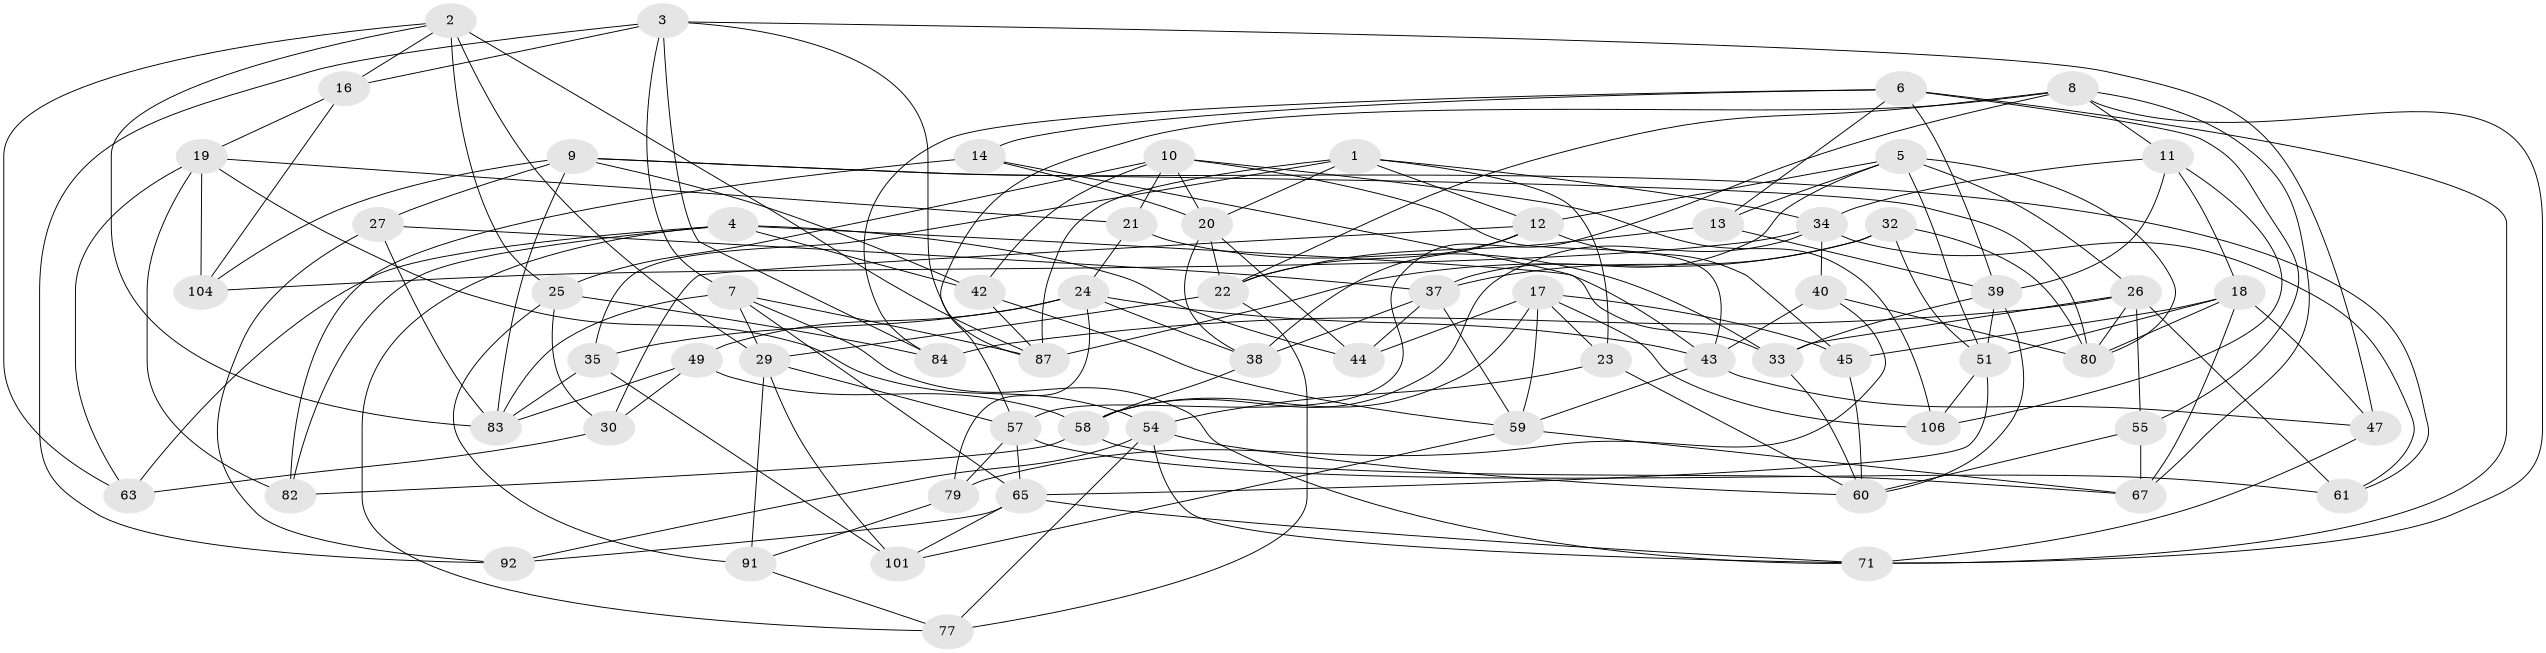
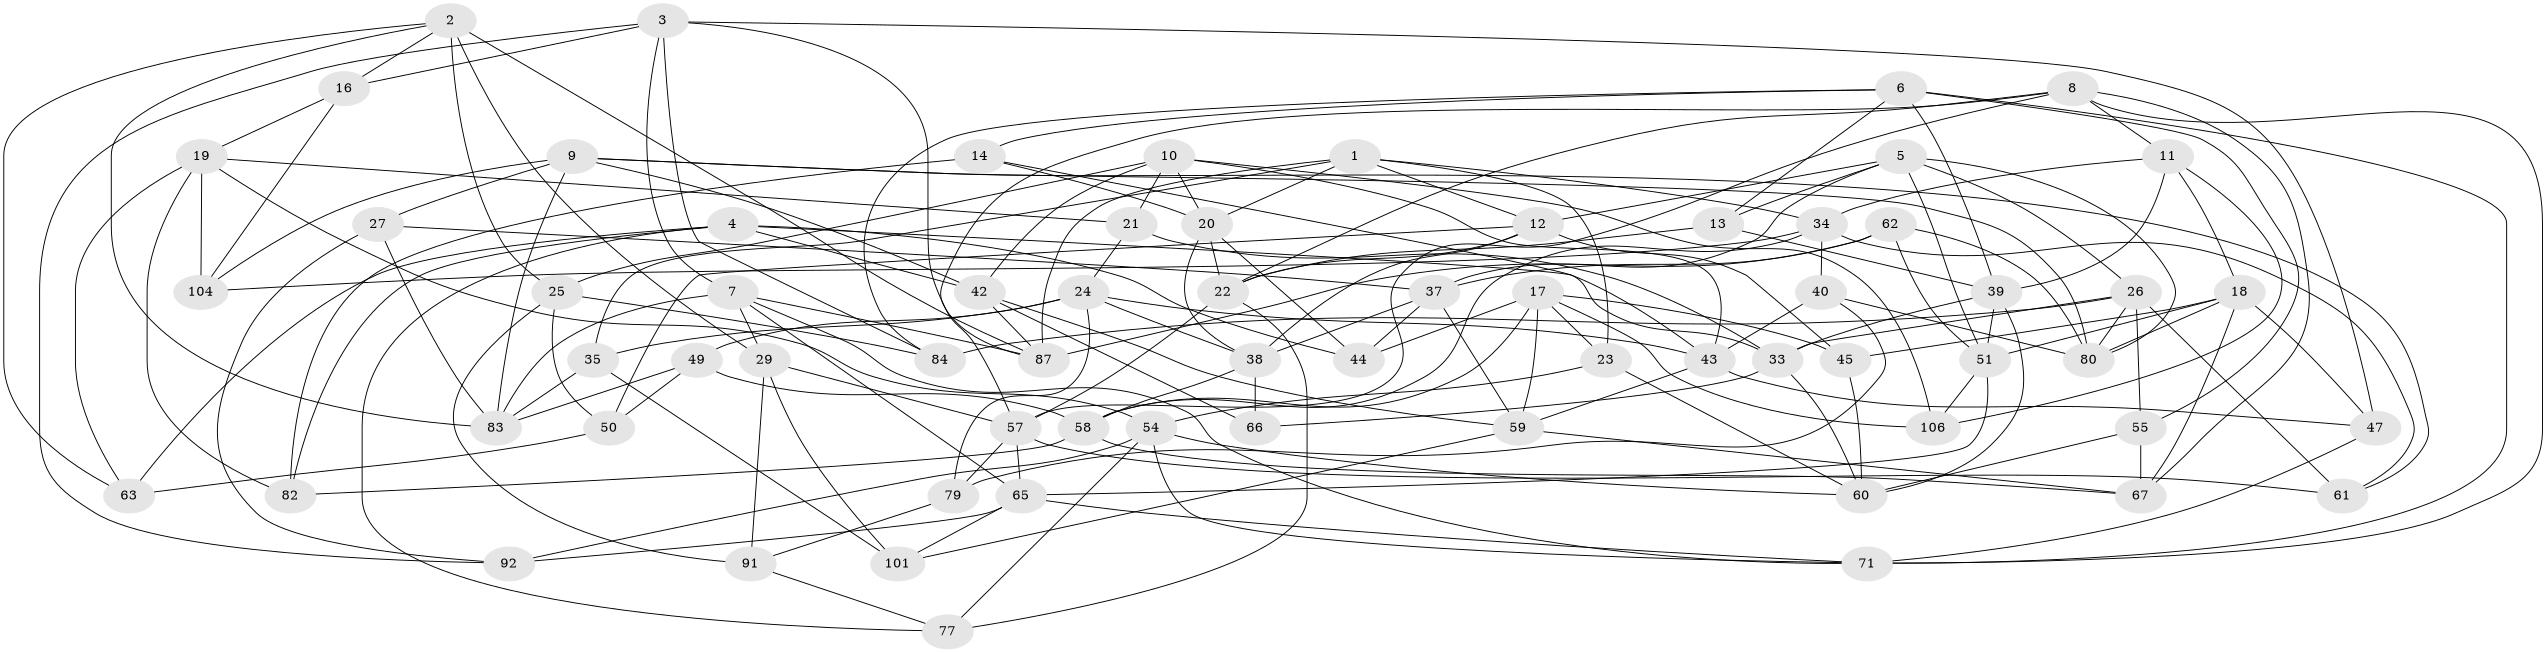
node "32": label "32" -> "62"
edge "22" -- "29": now "22" -- "57"
node "30": label "30" -> "50"
node "66": added
